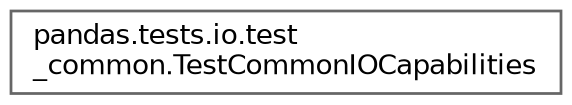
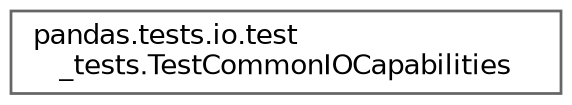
node "pandas.tests.io.test _common.TestCommonIOCapabilities": label "pandas.tests.io.test _common.TestCommonIOCapabilities" -> "pandas.tests.io.test _tests.TestCommonIOCapabilities"
